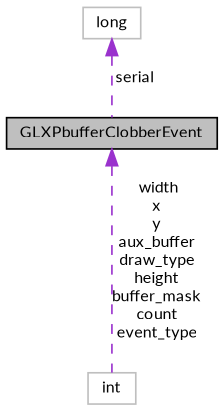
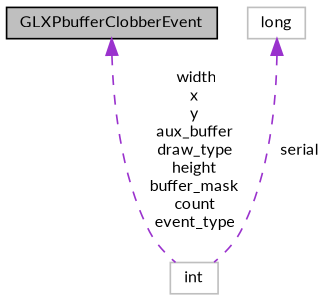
edge "GLXPbufferClobberEvent" -> "long": now "int" -> "long"
